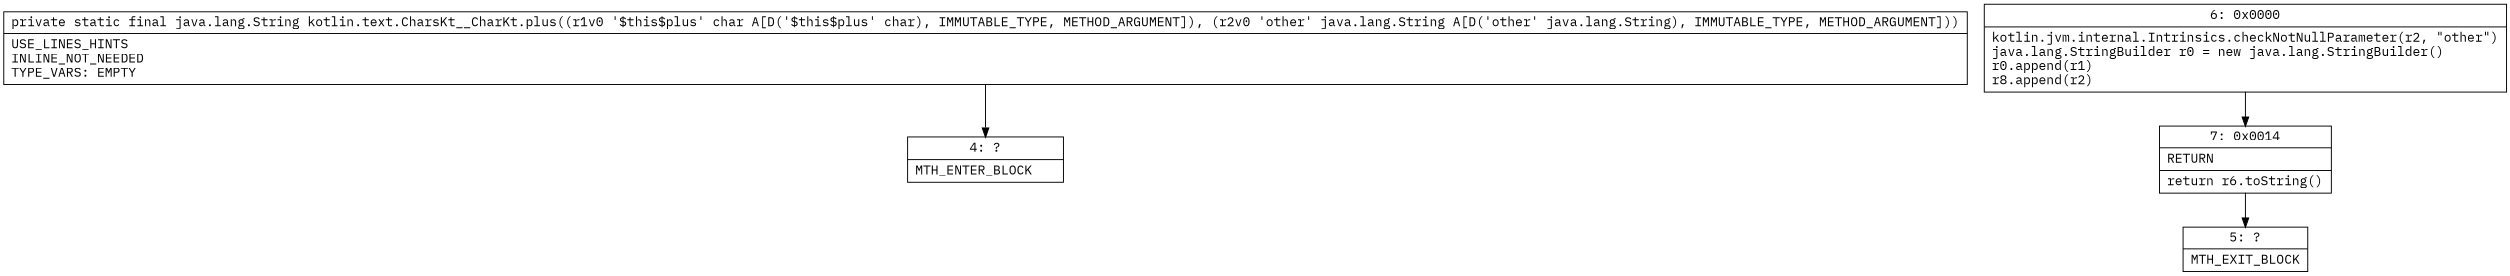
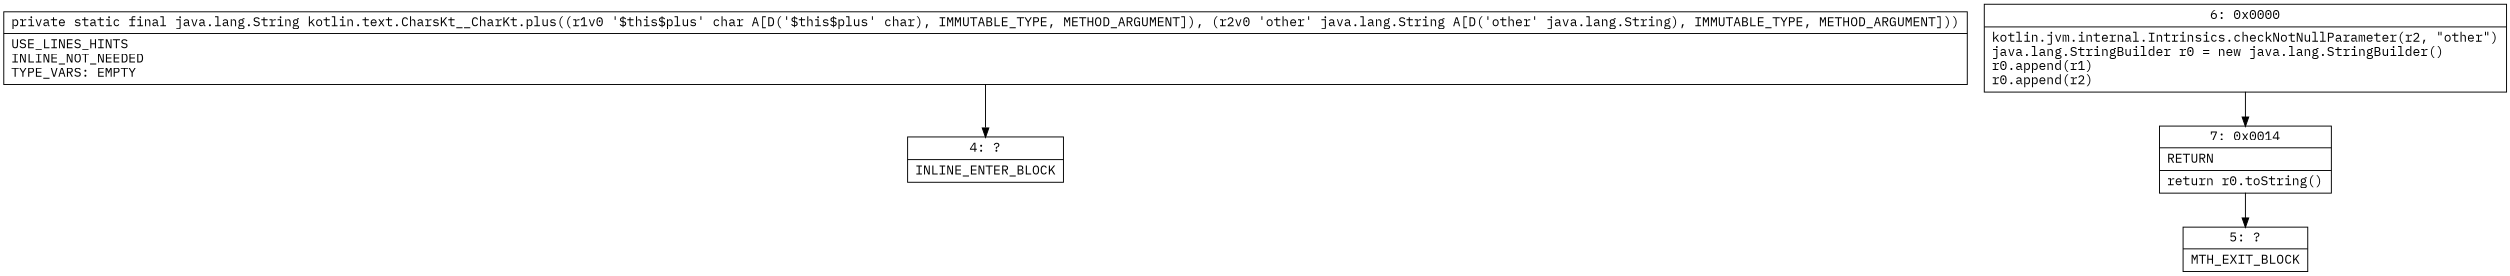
node "6: 0x0000": text "r8.append(r2)" -> "r0.append(r2)"
node "4: ?": text "MTH_ENTER_BLOCK" -> "INLINE_ENTER_BLOCK"
node "7: 0x0014": text "return r6.toString()" -> "return r0.toString()"
